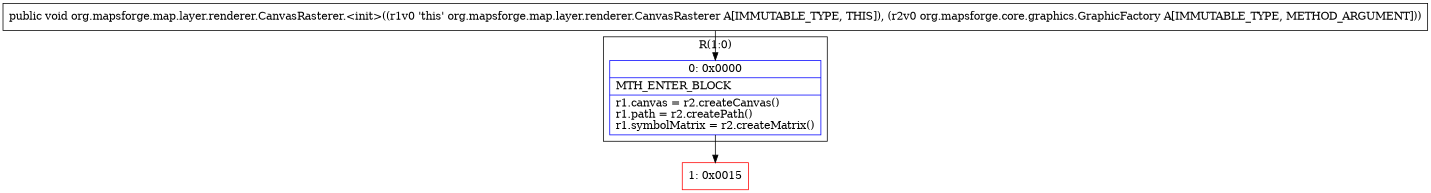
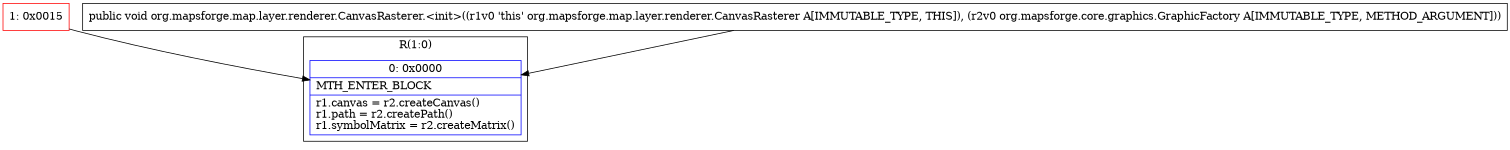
edge "0: 0x0000" -> "1: 0x0015": reversed
